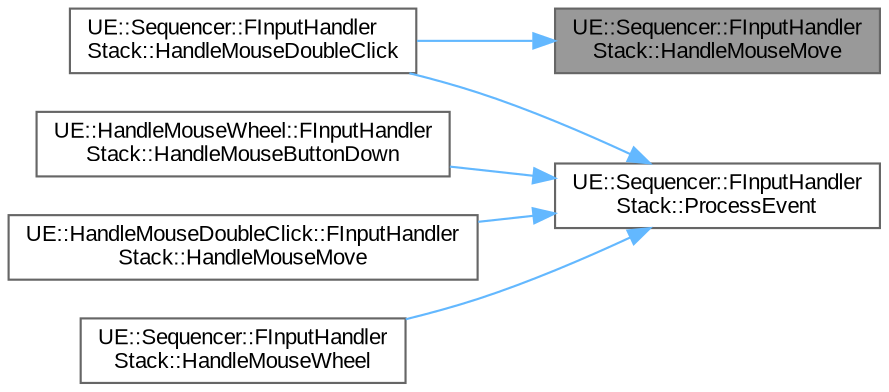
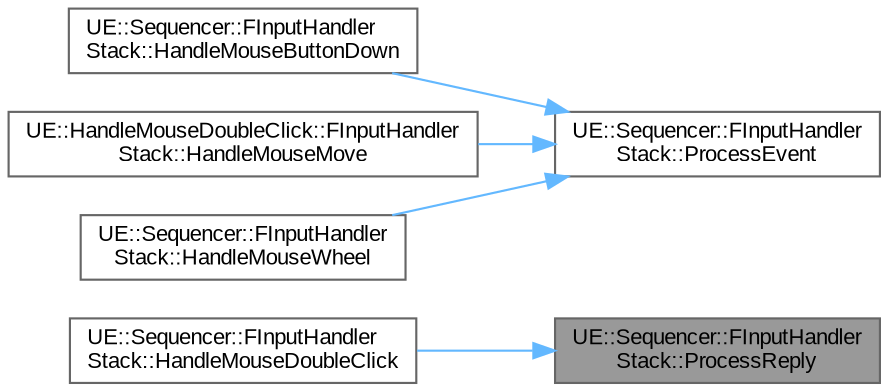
node "UE::Sequencer::FInputHandler Stack::HandleMouseMove": label "UE::Sequencer::FInputHandler Stack::HandleMouseMove" -> "UE::Sequencer::FInputHandler Stack::ProcessReply"
edge "UE::Sequencer::FInputHandler Stack::HandleMouseDoubleClick" -> "UE::Sequencer::FInputHandler Stack::ProcessEvent": removed
node "UE::HandleMouseWheel::FInputHandler Stack::HandleMouseButtonDown": label "UE::HandleMouseWheel::FInputHandler Stack::HandleMouseButtonDown" -> "UE::Sequencer::FInputHandler Stack::HandleMouseButtonDown"
